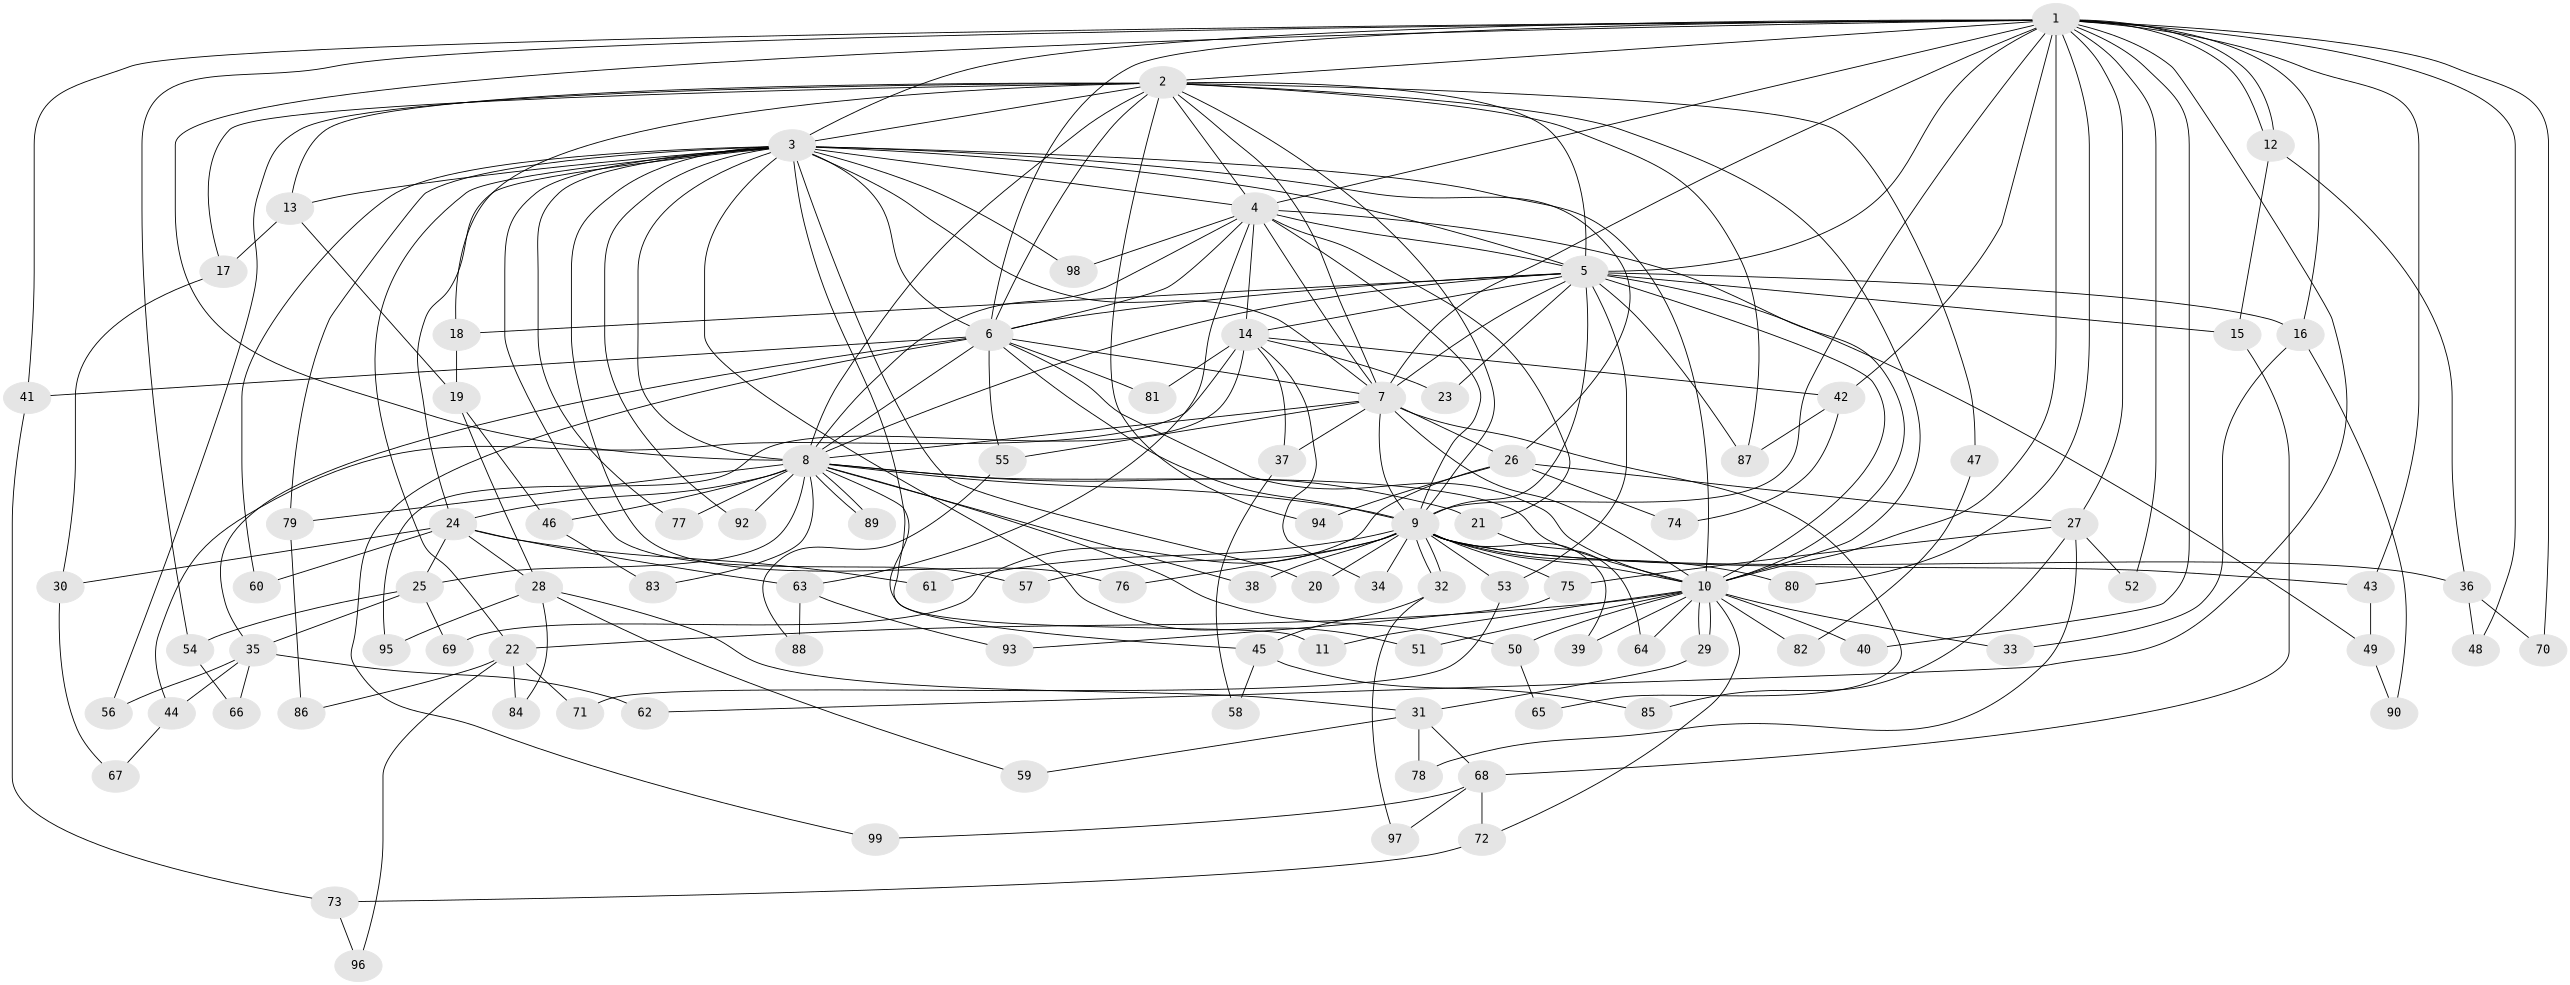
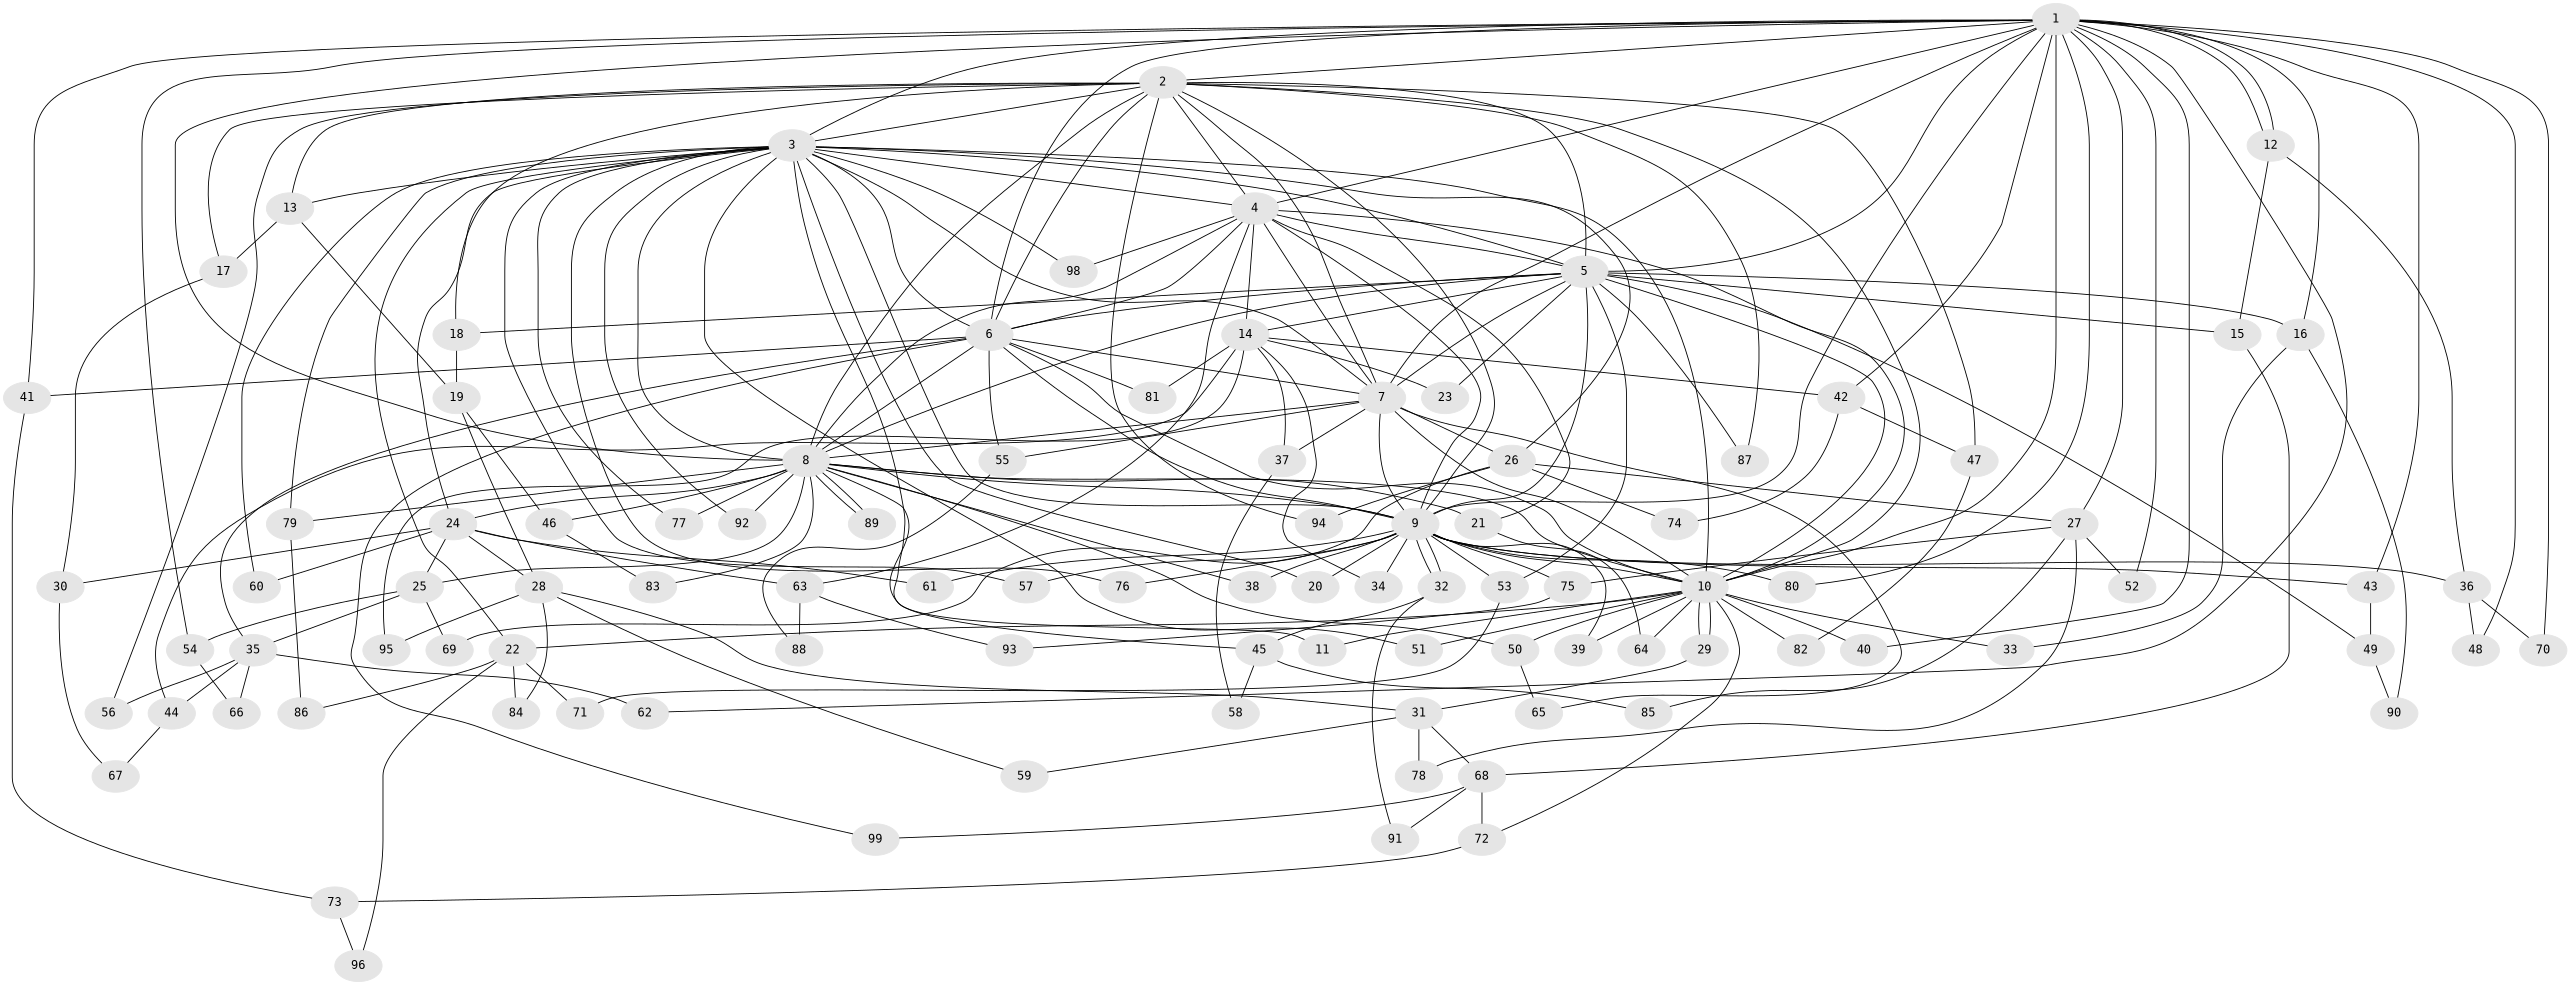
edge "42" -- "87": now "42" -- "47"
edge "3" -- "9": added
node "97": label "97" -> "91"
